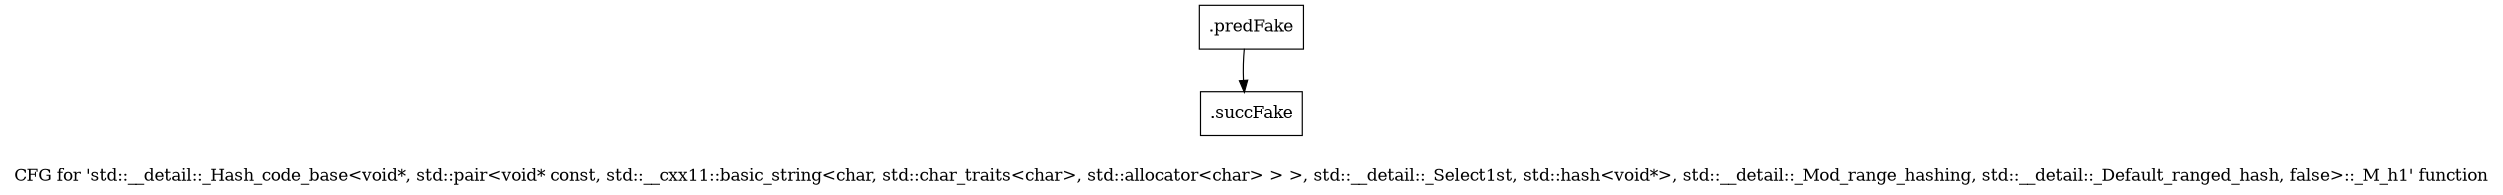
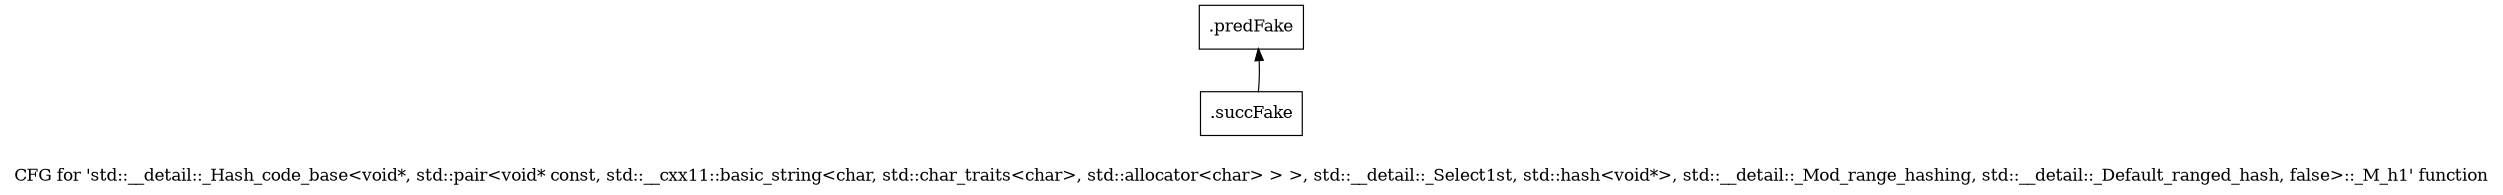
edge ".predFake" -> ".succFake": reversed
